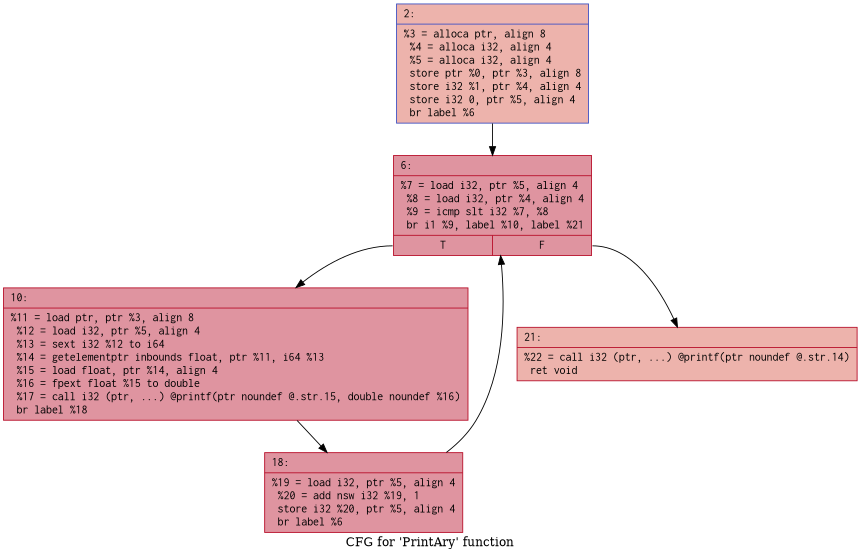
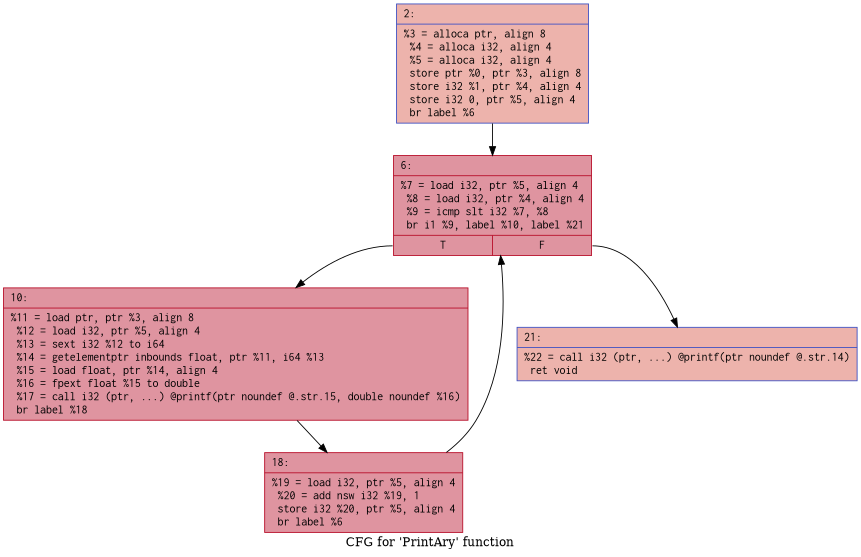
node "21:": color #b70d28ff -> #3d50c3ff
